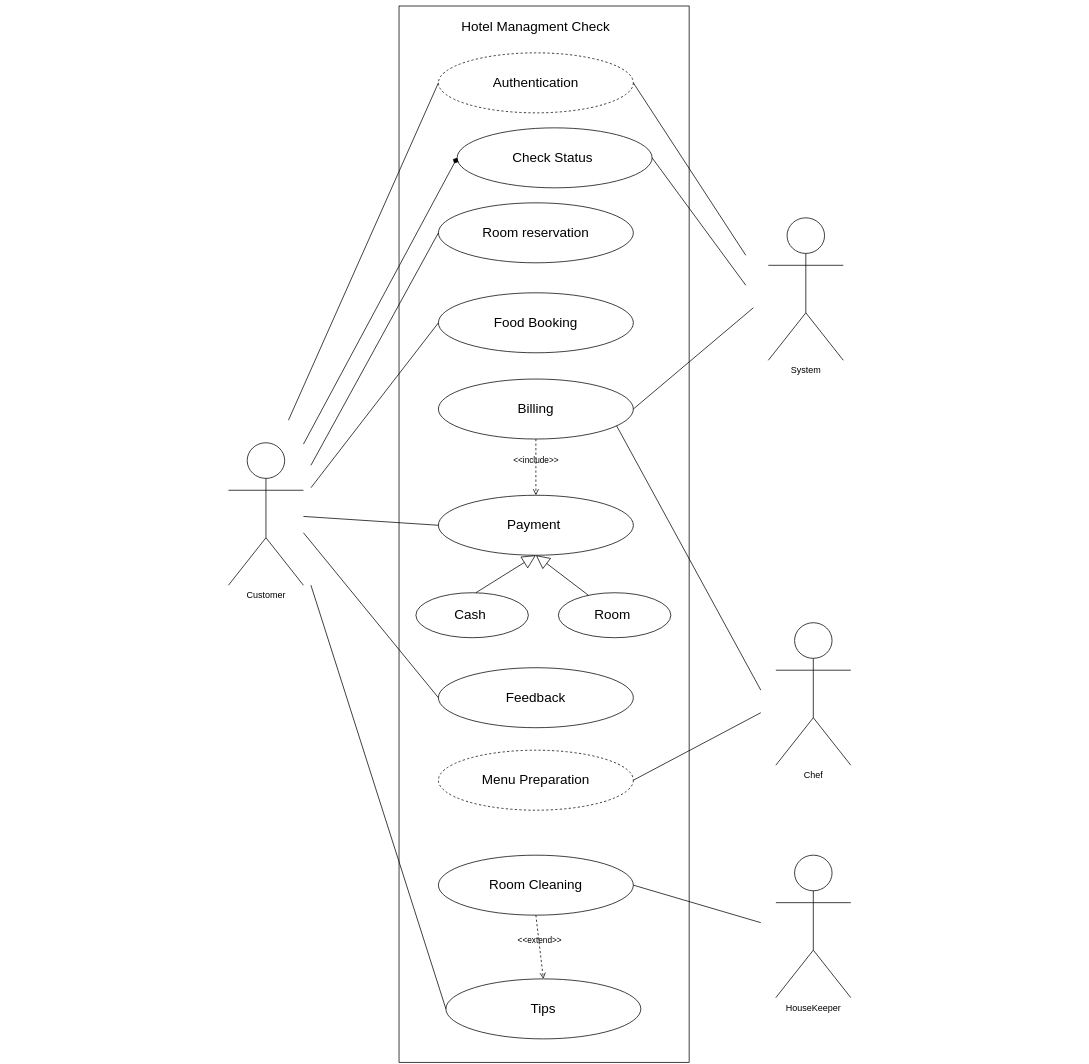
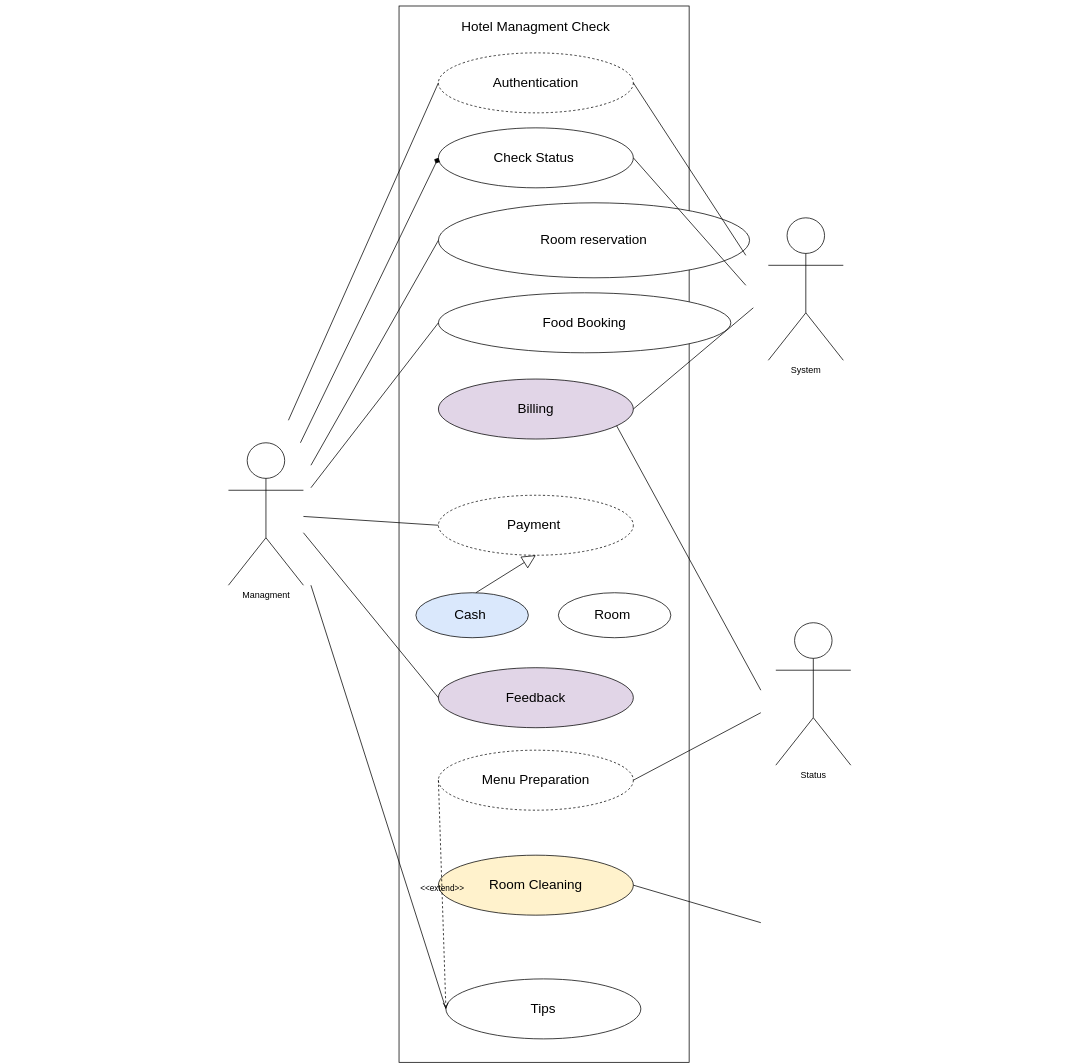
node "Check Status": moved (555, 158) -> (536, 158)
node "Room reservation": size 195x60 -> 311x75
node "Food Booking": size 195x60 -> 293x60
node "Billing": fillcolor #ffffff -> #e1d5e7
edge "Billing" -> "Payment": removed, label "<<include>>"
node "Payment": style solid -> dashed
edge "Room" -> "Payment": removed
node "Customer": label "Customer" -> "Managment"
node "Cash": fillcolor #ffffff -> #dae8fc
node "Feedback": fillcolor #ffffff -> #e1d5e7
node "Chef": label "Chef" -> "Status"
node "Room Cleaning": fillcolor #ffffff -> #fff2cc
edge "Menu Preparation" -> "Tips": added, label "<<extend>>"
node "HouseKeeper": removed
edge "Room Cleaning" -> "Tips": removed, label "<<extend>>"
